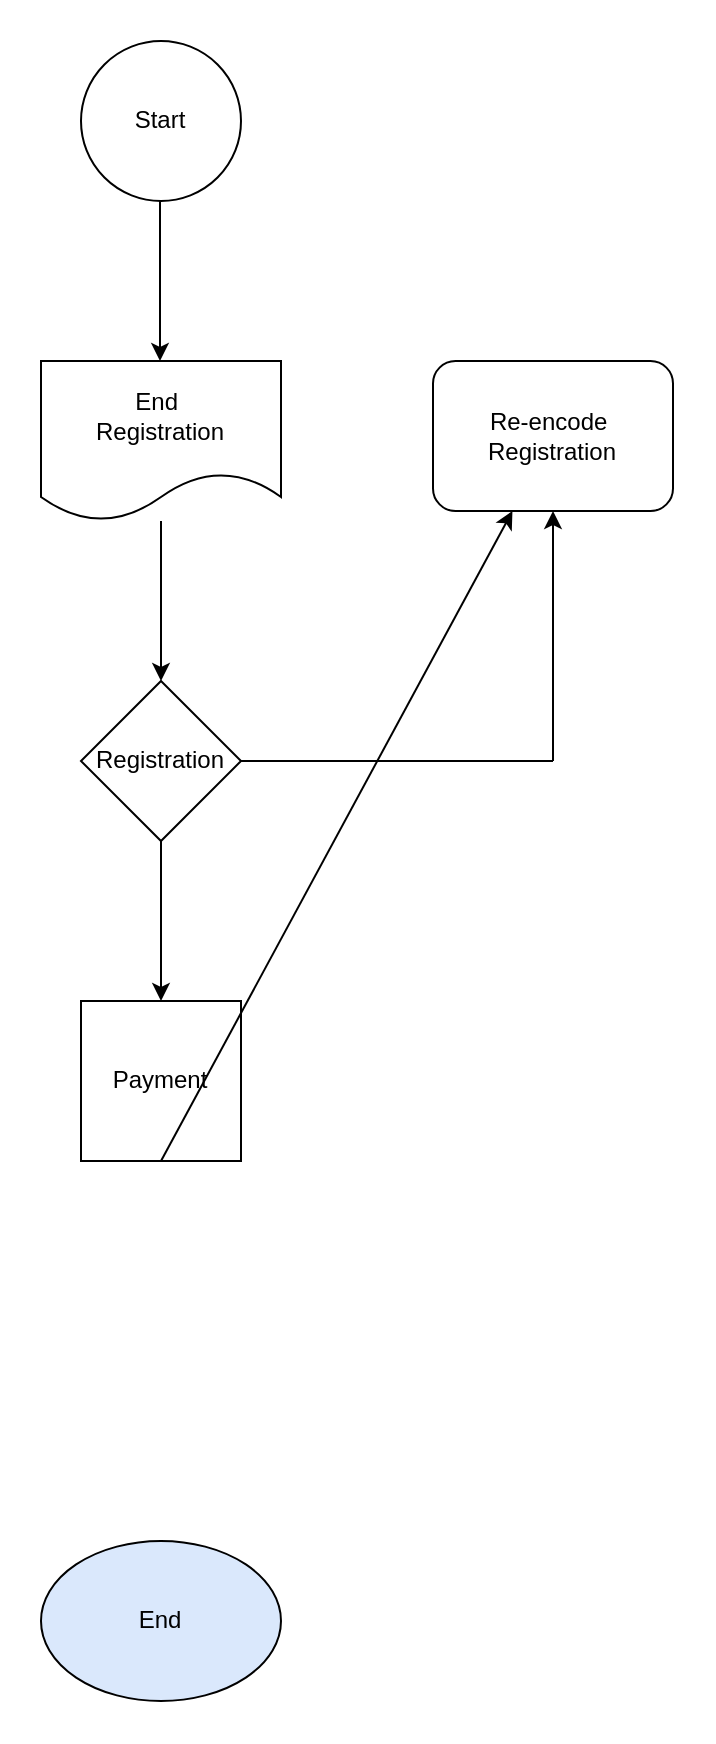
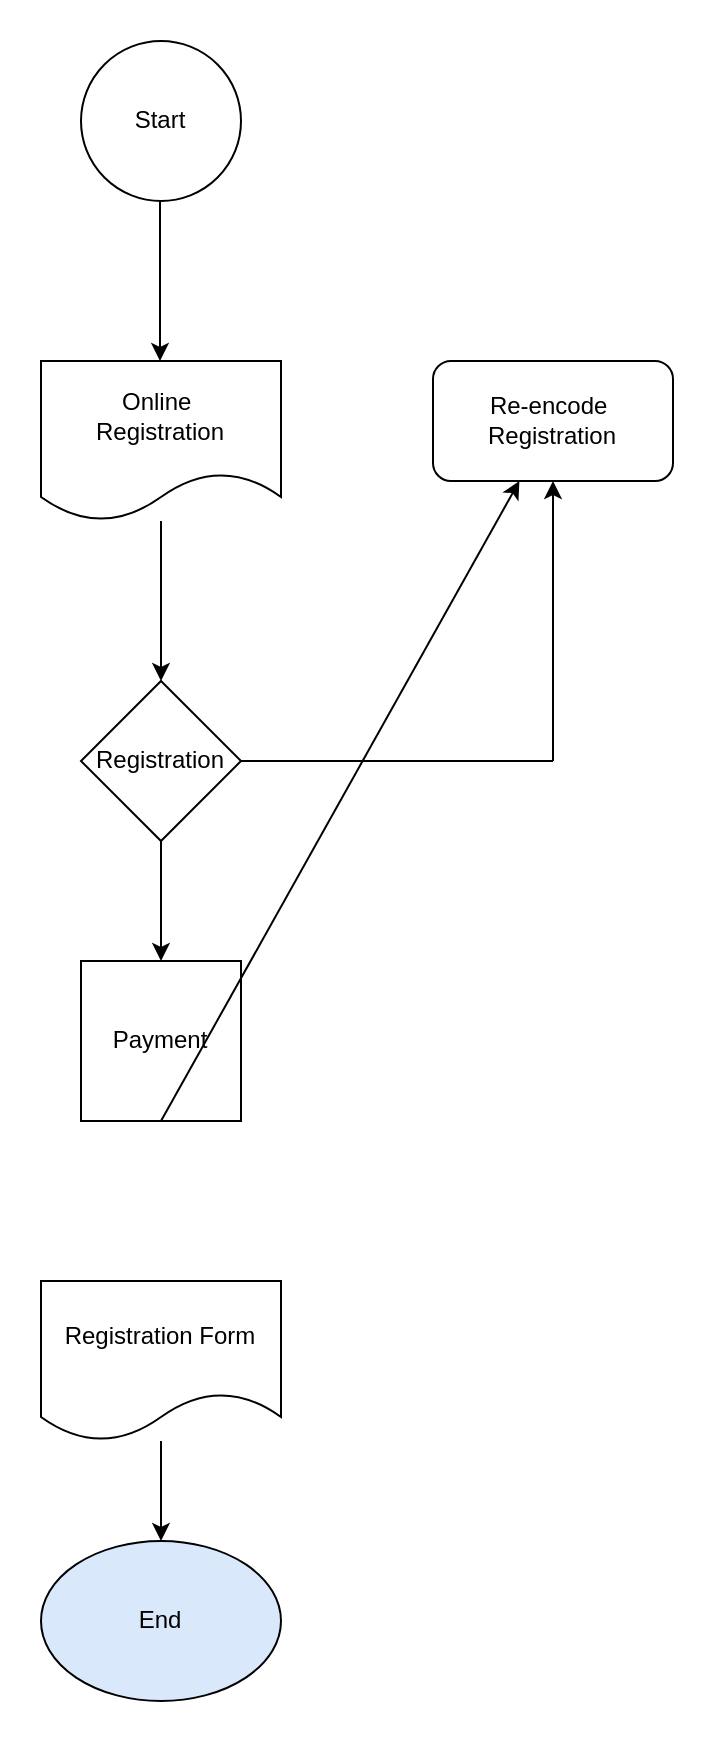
node "End Registration": label "End Registration" -> "Online Registration"
node "Re-encode Registration": size 240x150 -> 240x120
node "Payment": moved (161, 1081) -> (161, 1041)
node "Registration Form": added
edge "Registration Form" -> "End": added
